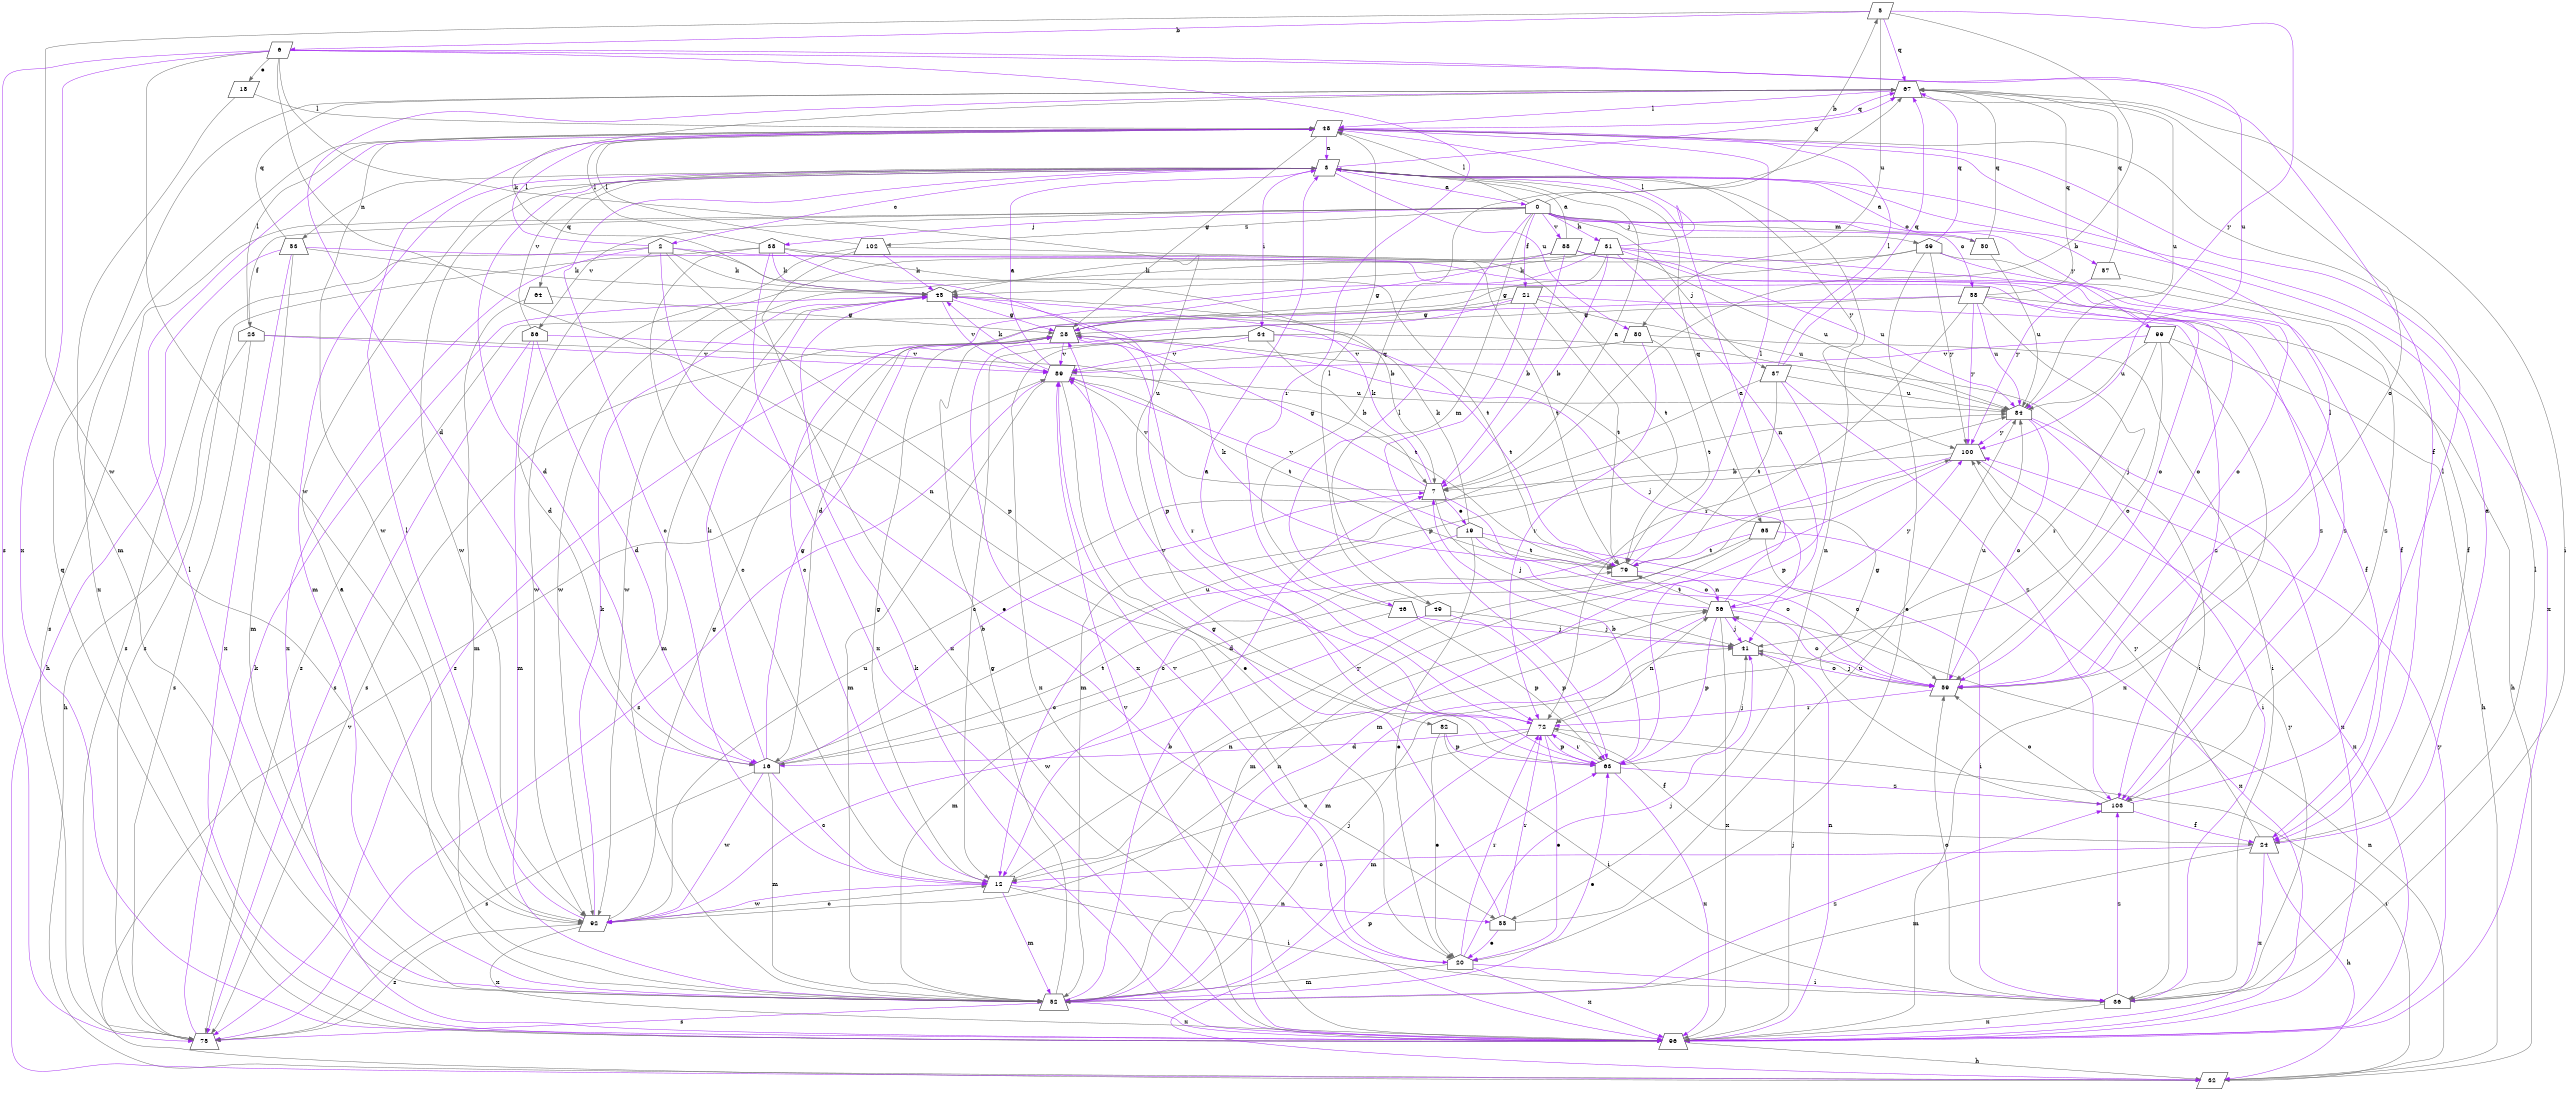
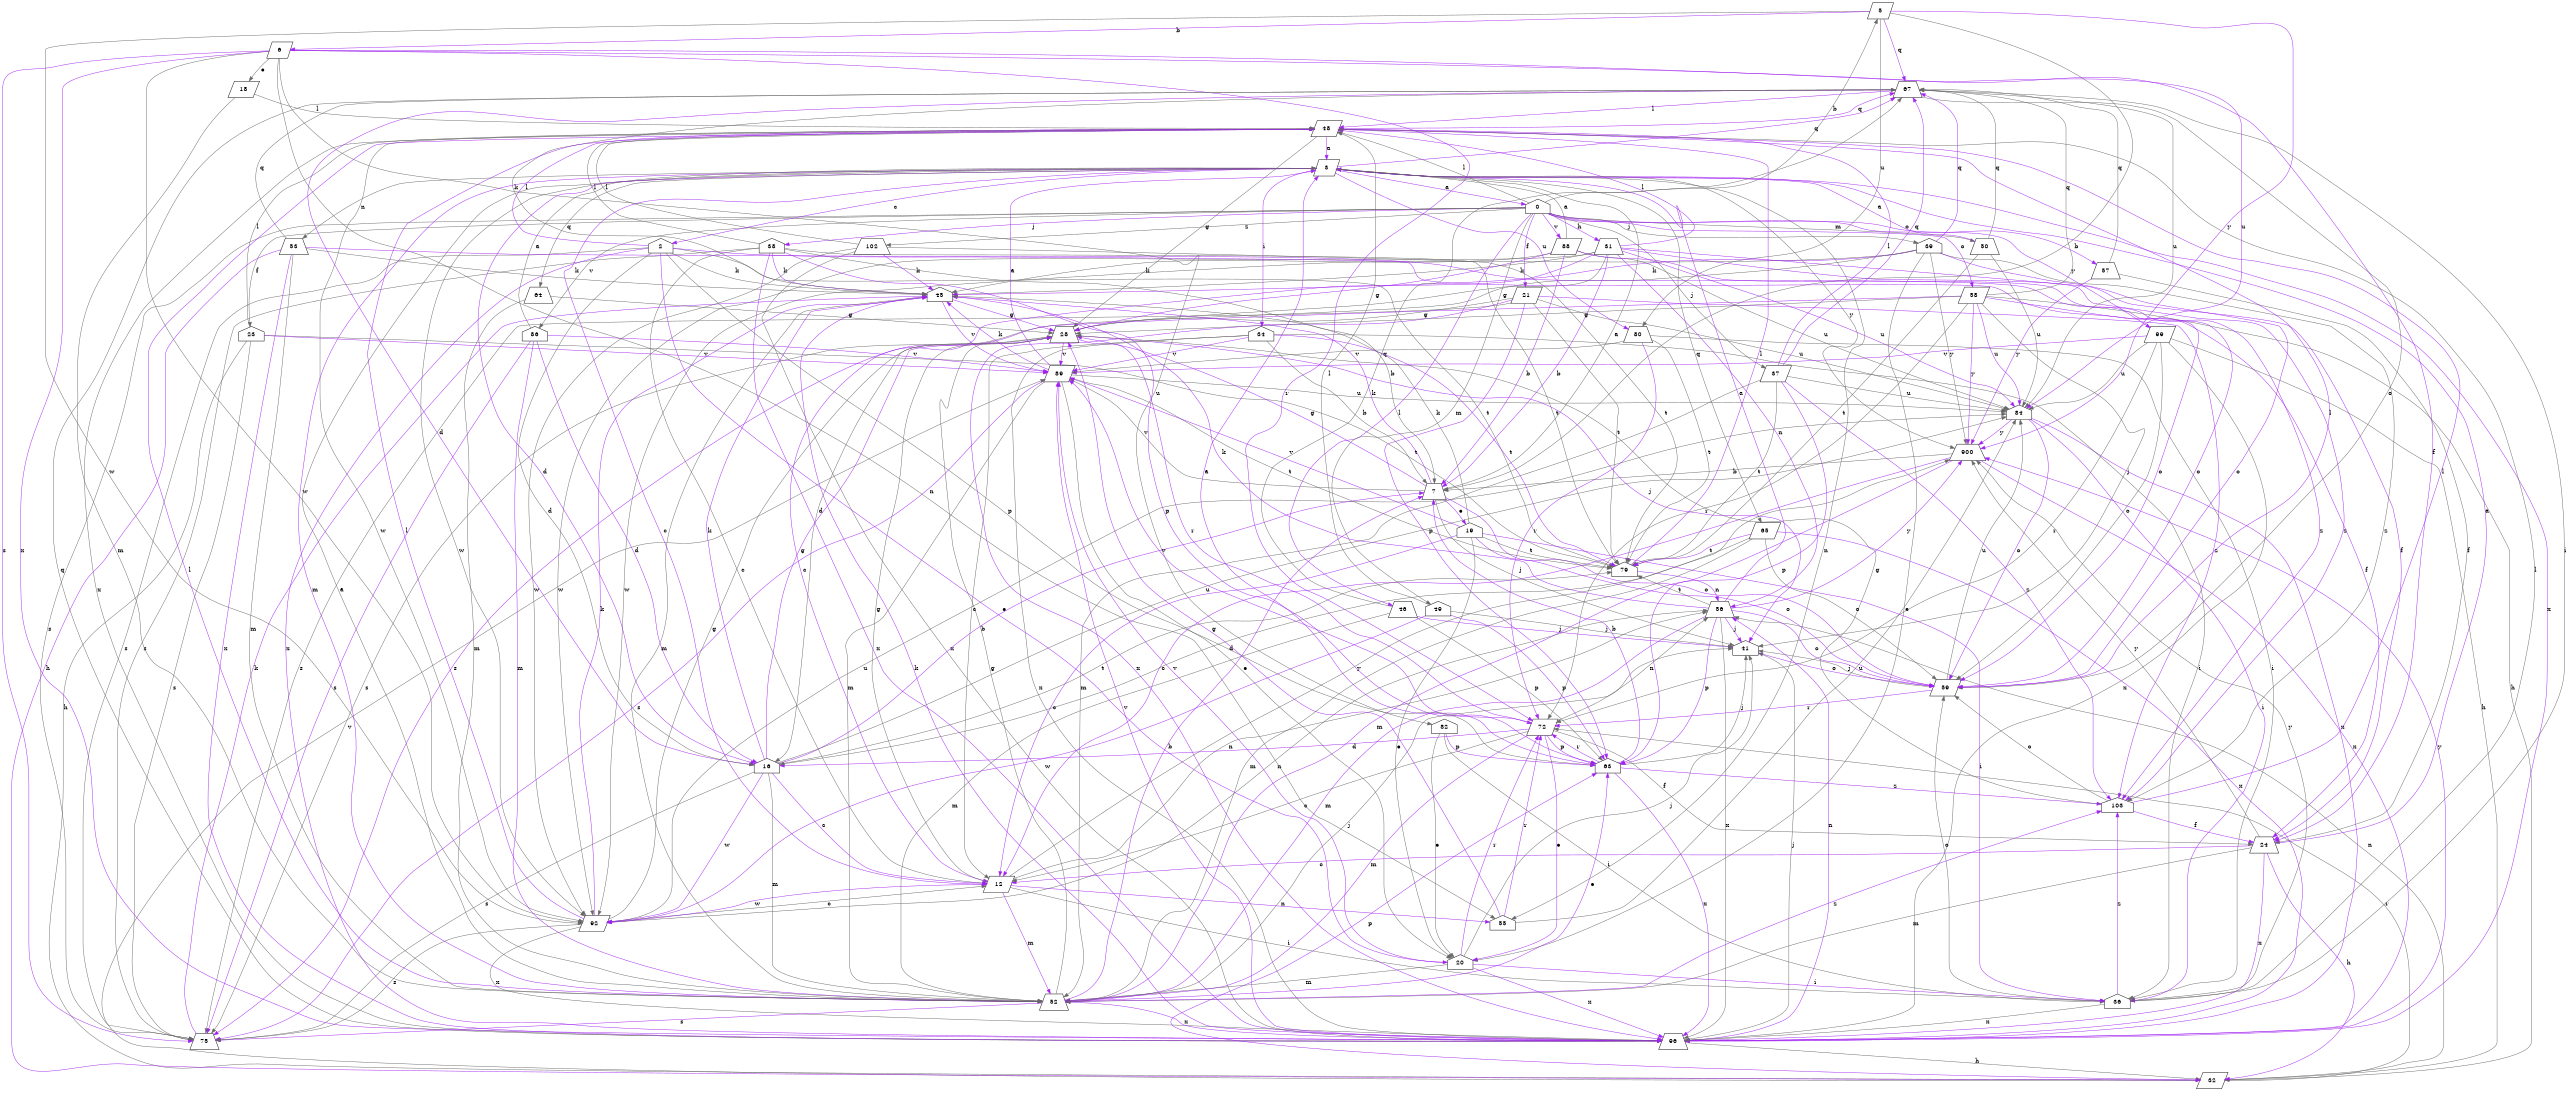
edge "86" -> "3": label "v" -> "a"
edge "39" -> "45": added, label "k"
edge "50" -> "79": added, label "t"
node "100": label "100" -> "900"
edge "20" -> "41": color purple -> gray40
edge "55" -> "20": removed, label "e"
